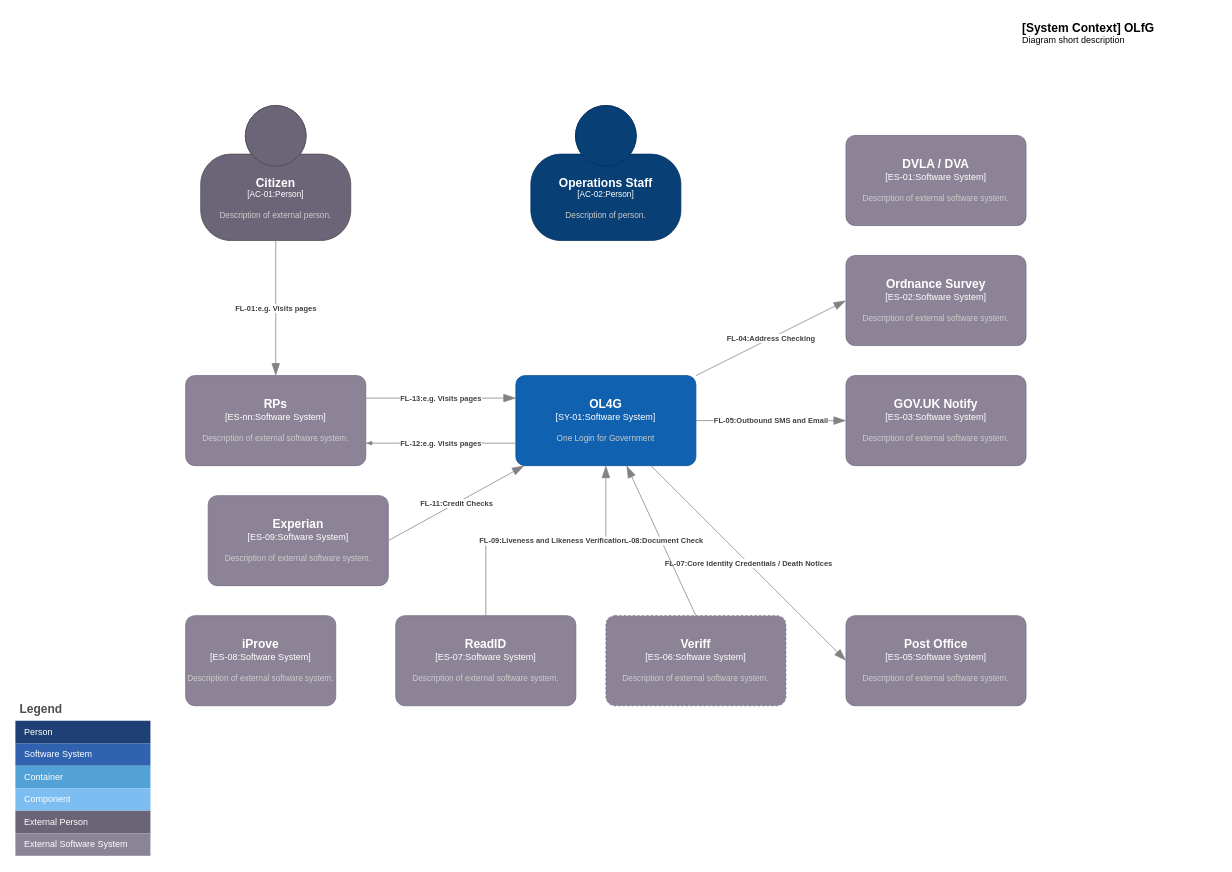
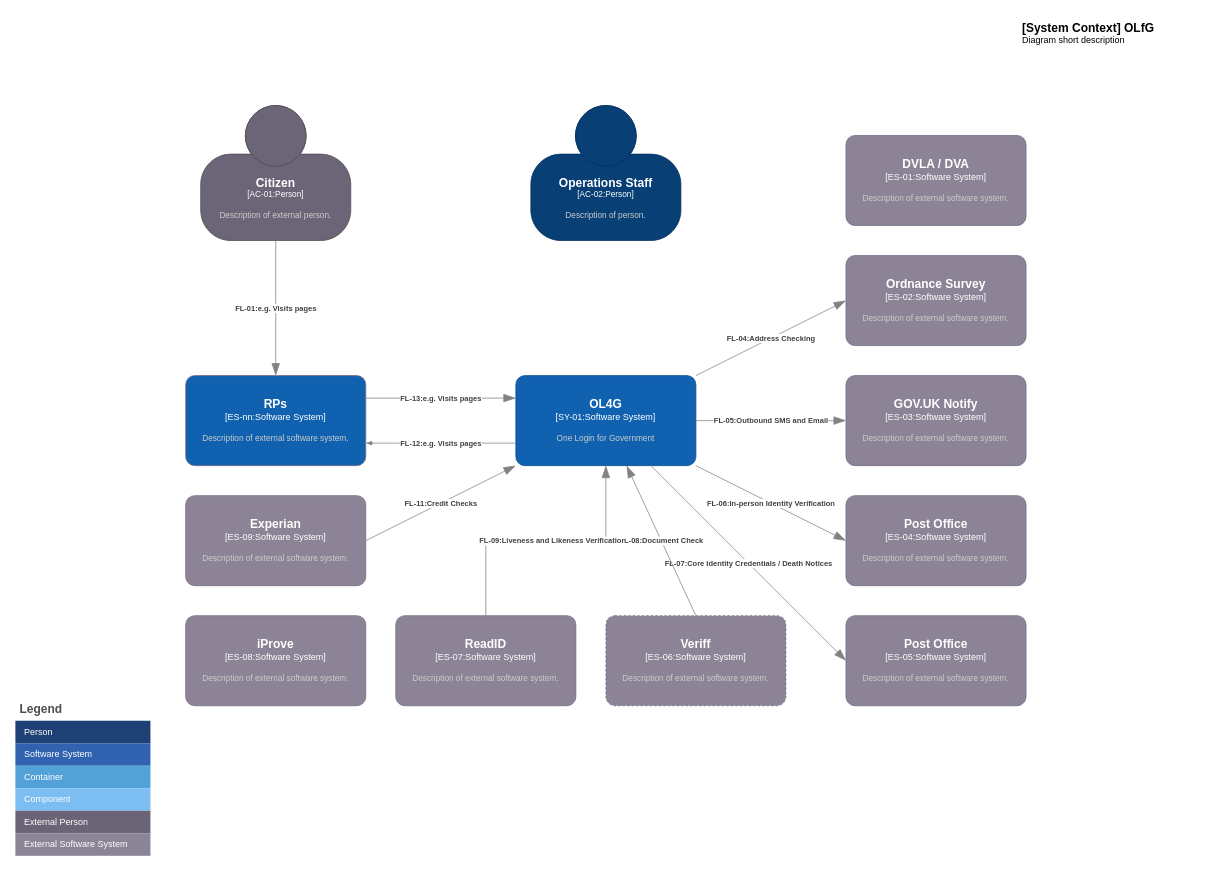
node "RPs [ES-nn:Software System] Description of external software system.": fillcolor #8c8496 -> #1061b0
edge "OL4G [SY-01:Software System] One Login for Government" -> "Post Office [ES-04:Software System] Description of external software system.": added, label "FL-06:In-person Identity Verification"
node "Experian [ES-09:Software System] Description of external software system.": moved (298, 540) -> (276, 540)
node "Post Office [ES-04:Software System] Description of external software system.": added
node "iProve [ES-08:Software System] Description of external software system.": size 150x90 -> 180x90
